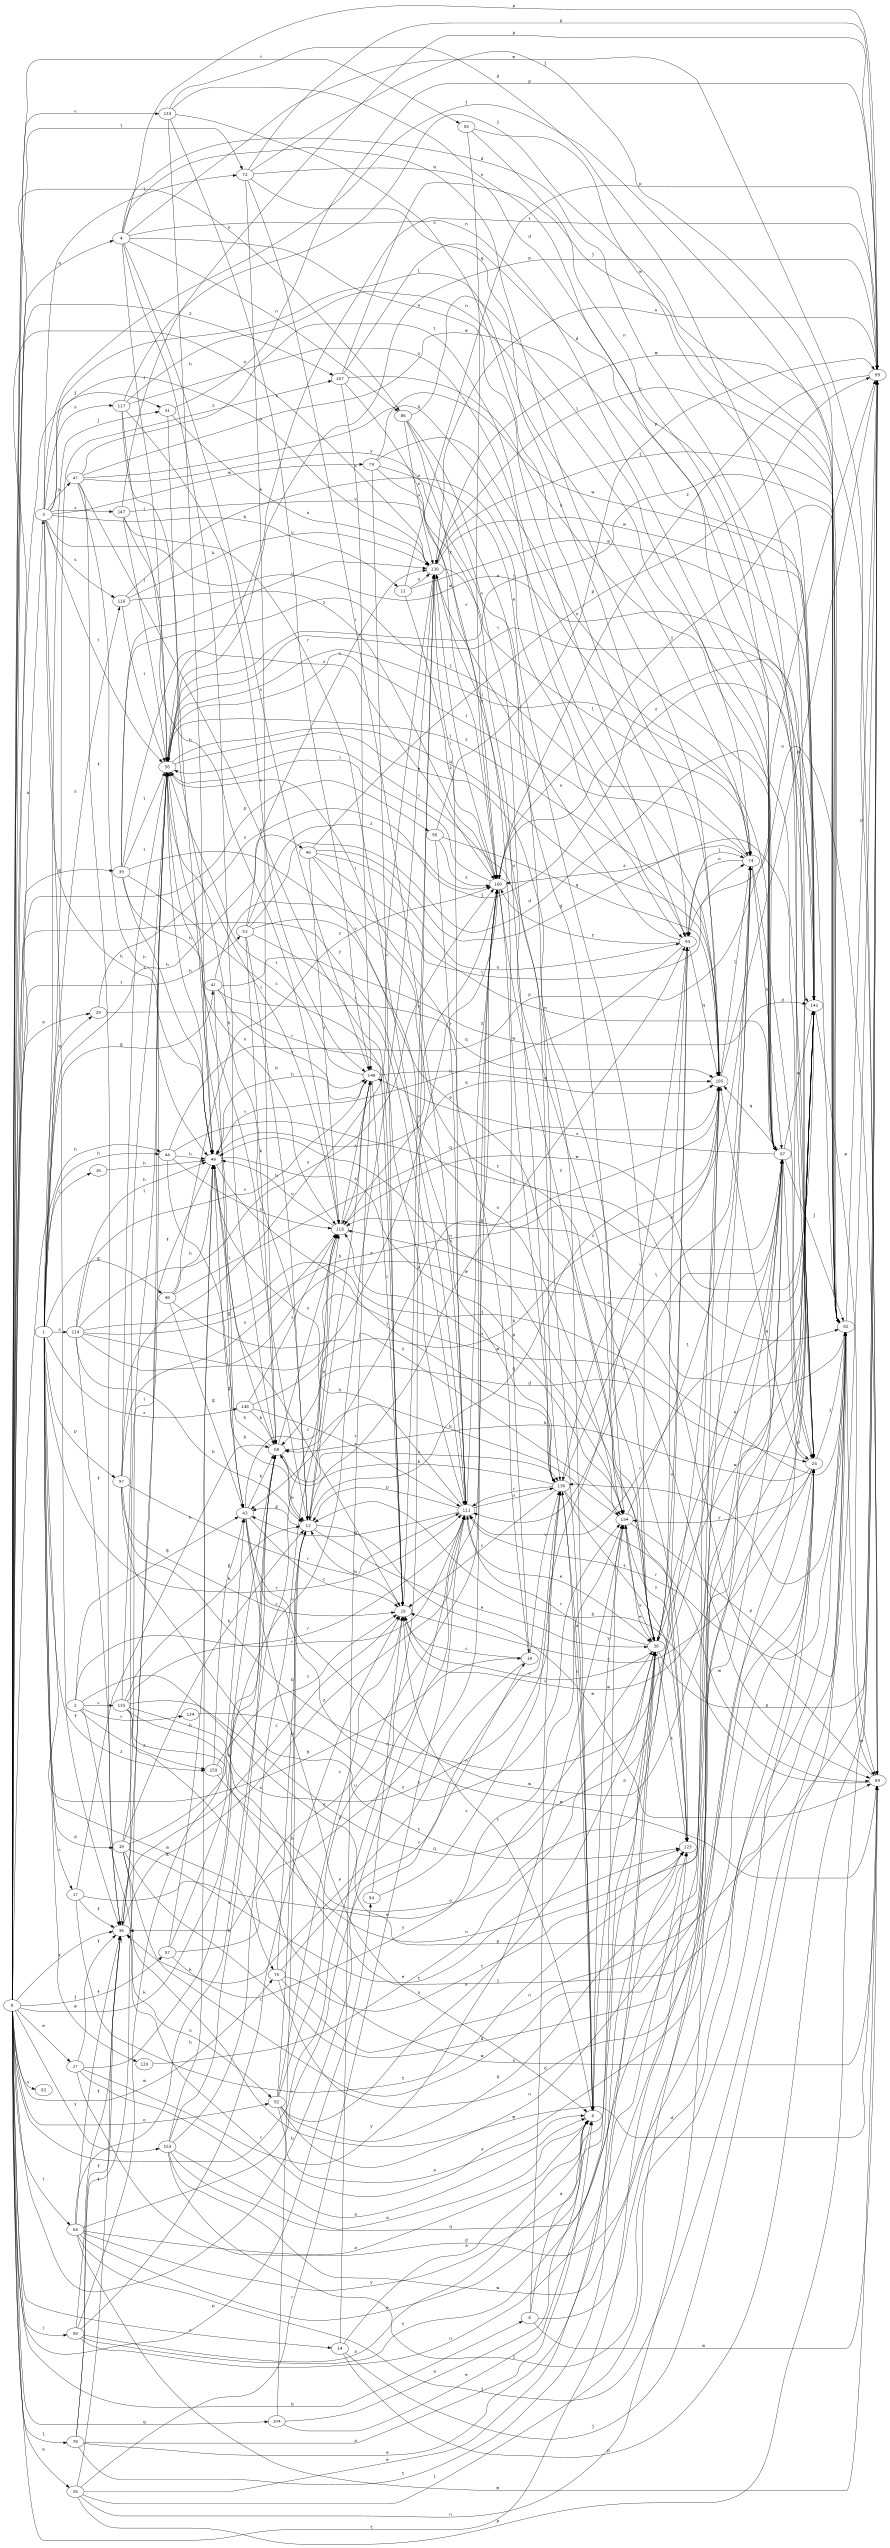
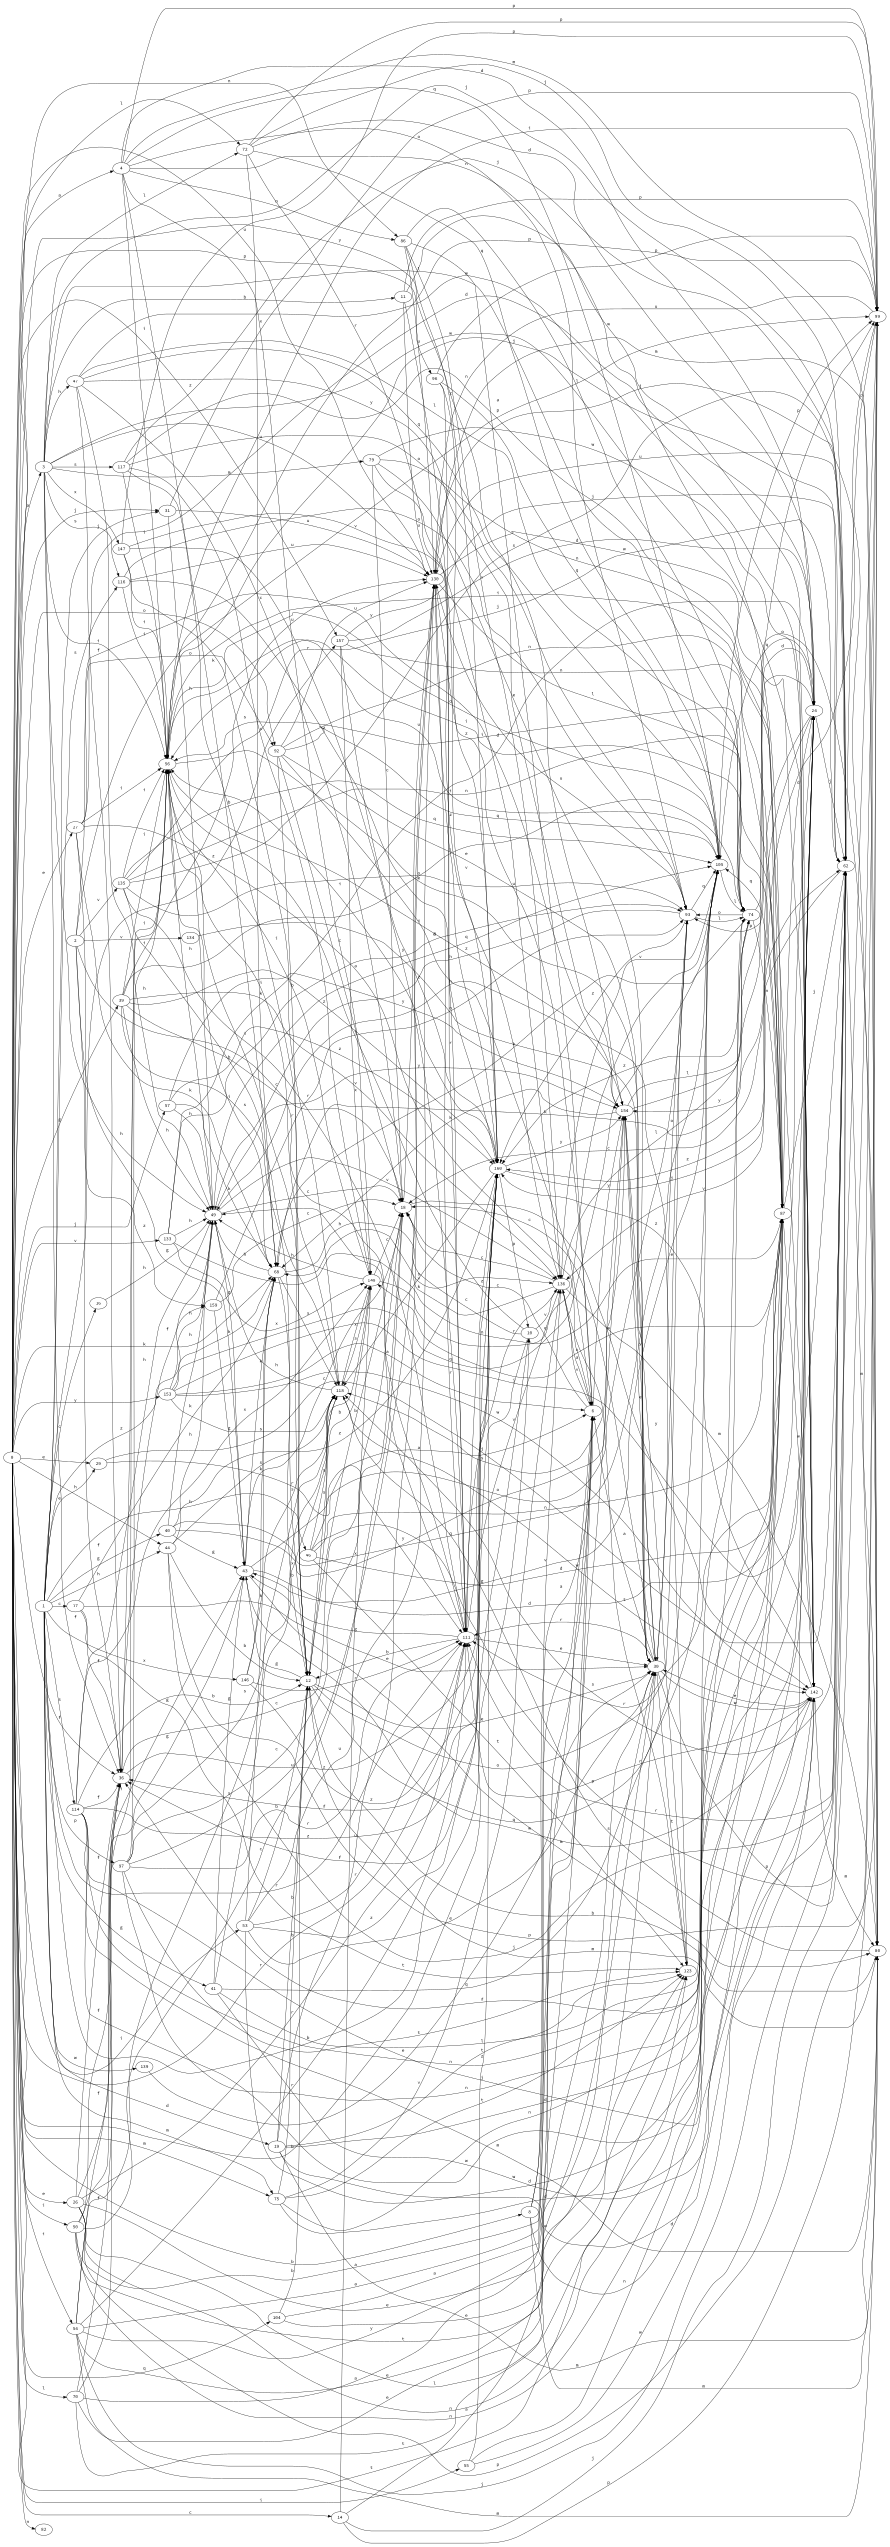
edge "19" -> "56": now "27" -> "56"
edge "26" -> "43": added, label "g"
node "94": removed
